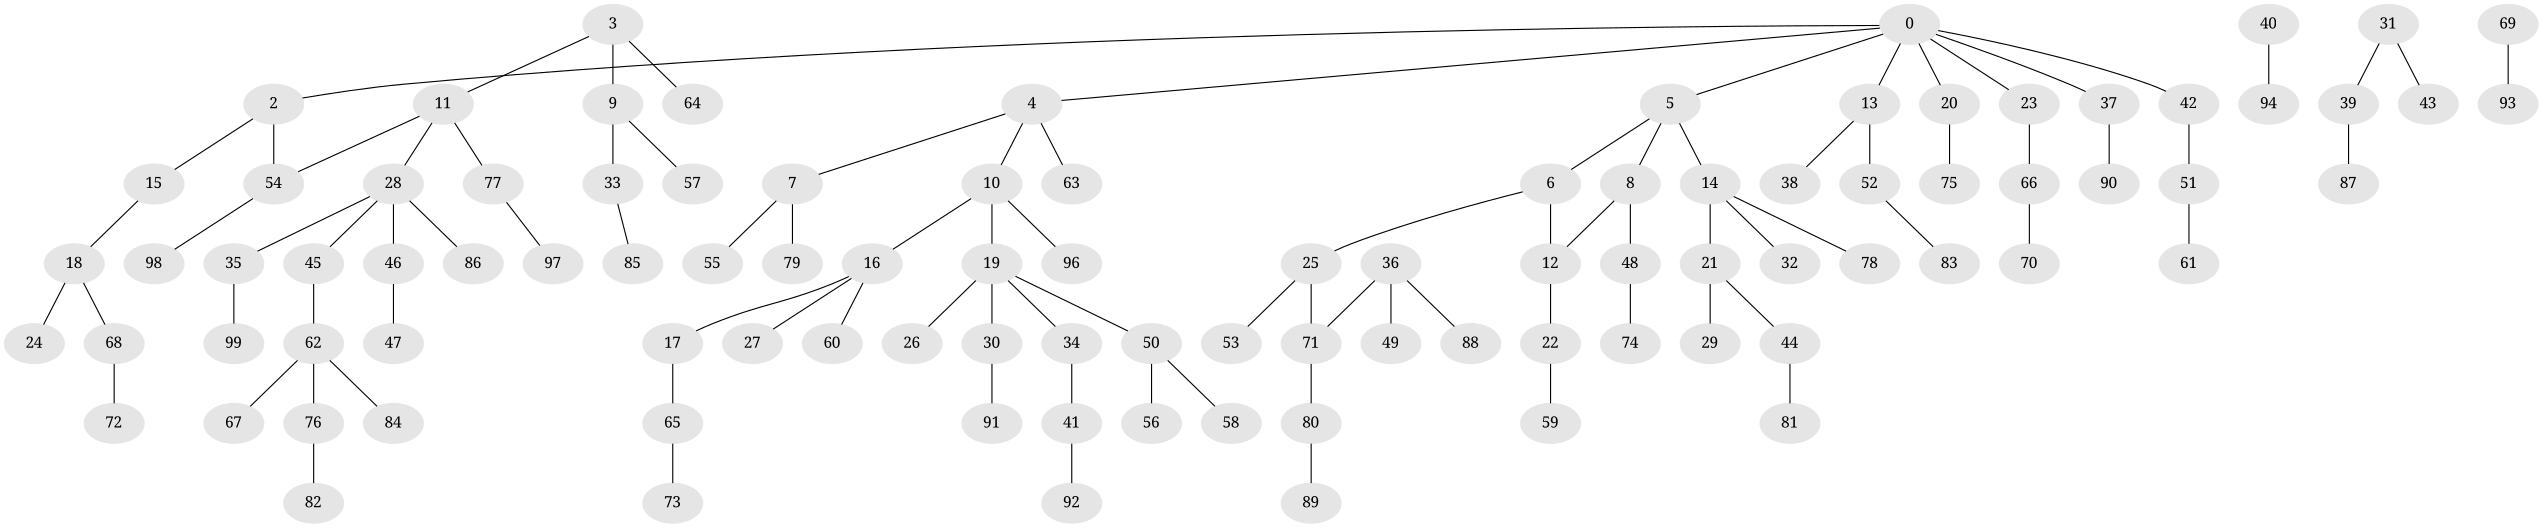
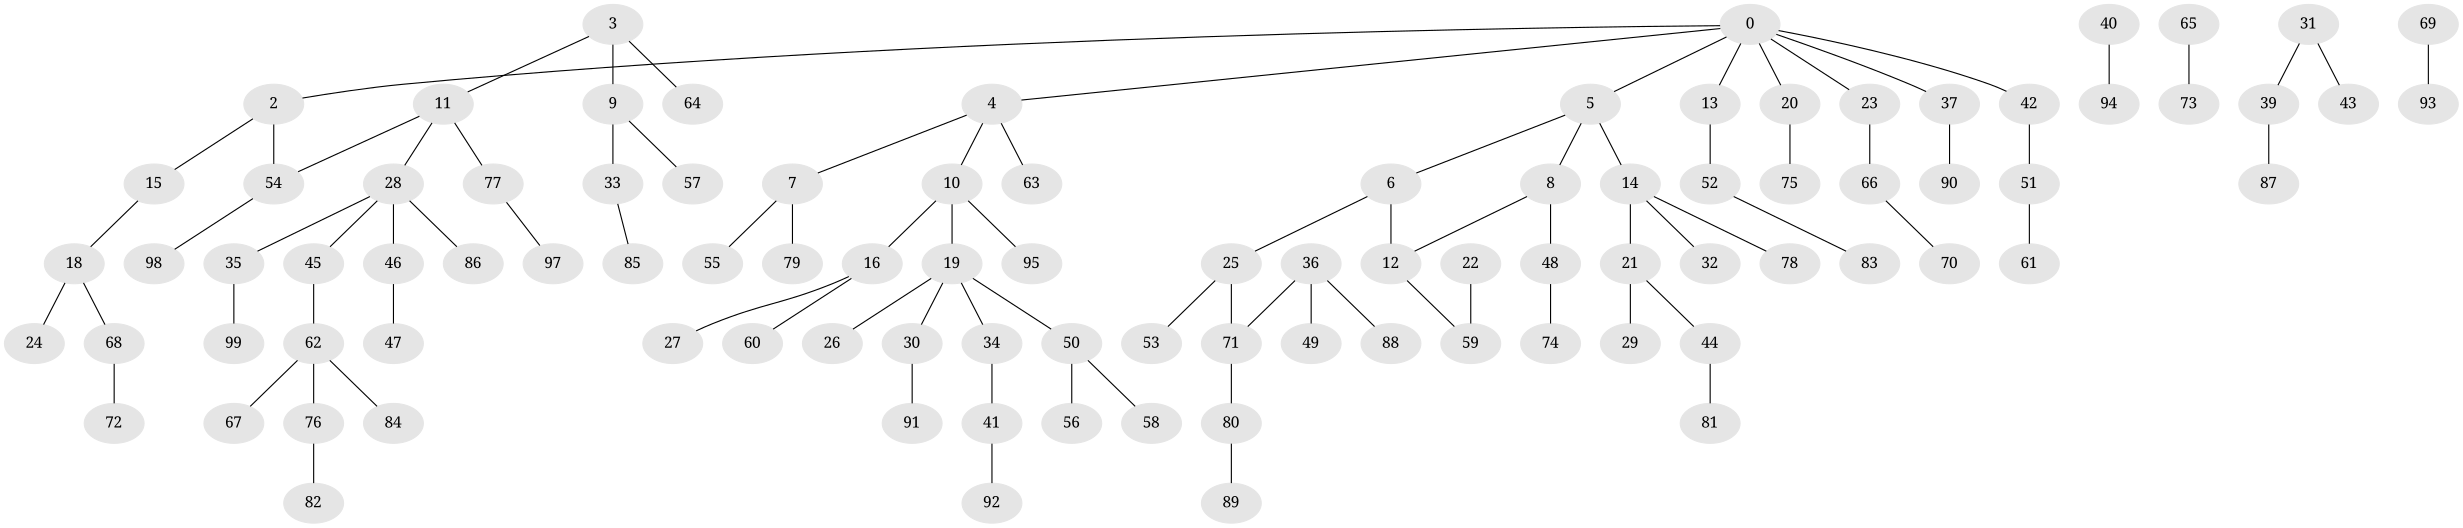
node "38": removed
node "96": label "96" -> "95"
edge "12" -- "22": now "12" -- "59"
node "17": removed
